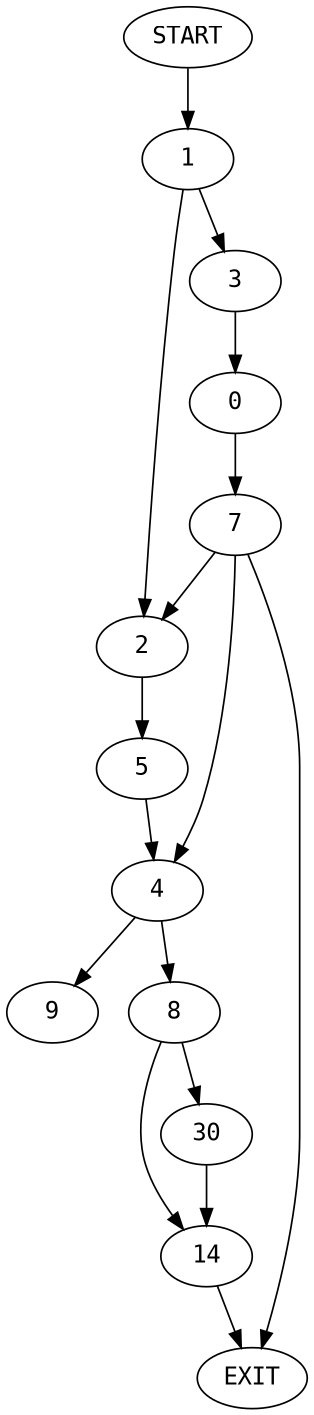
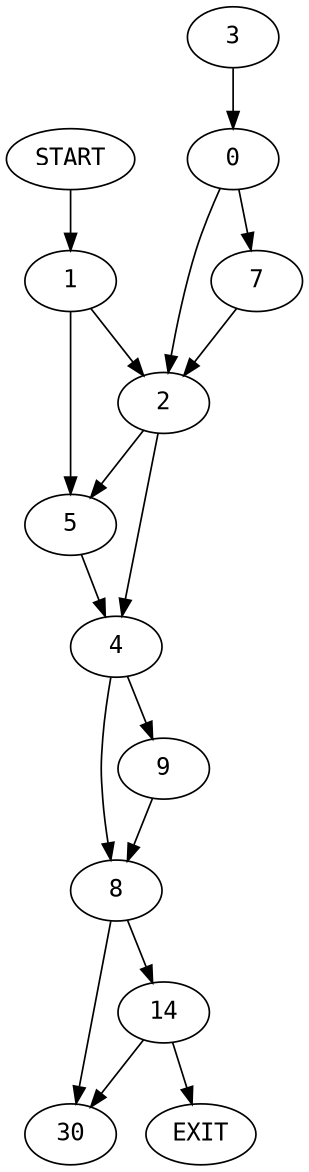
edge "1" -> "3": now "1" -> "5"
edge "0" -> "2": added
edge "7" -> "4": now "2" -> "4"
edge "9" -> "8": added
edge "7" -> "EXIT": removed
edge "30" -> "14": reversed
